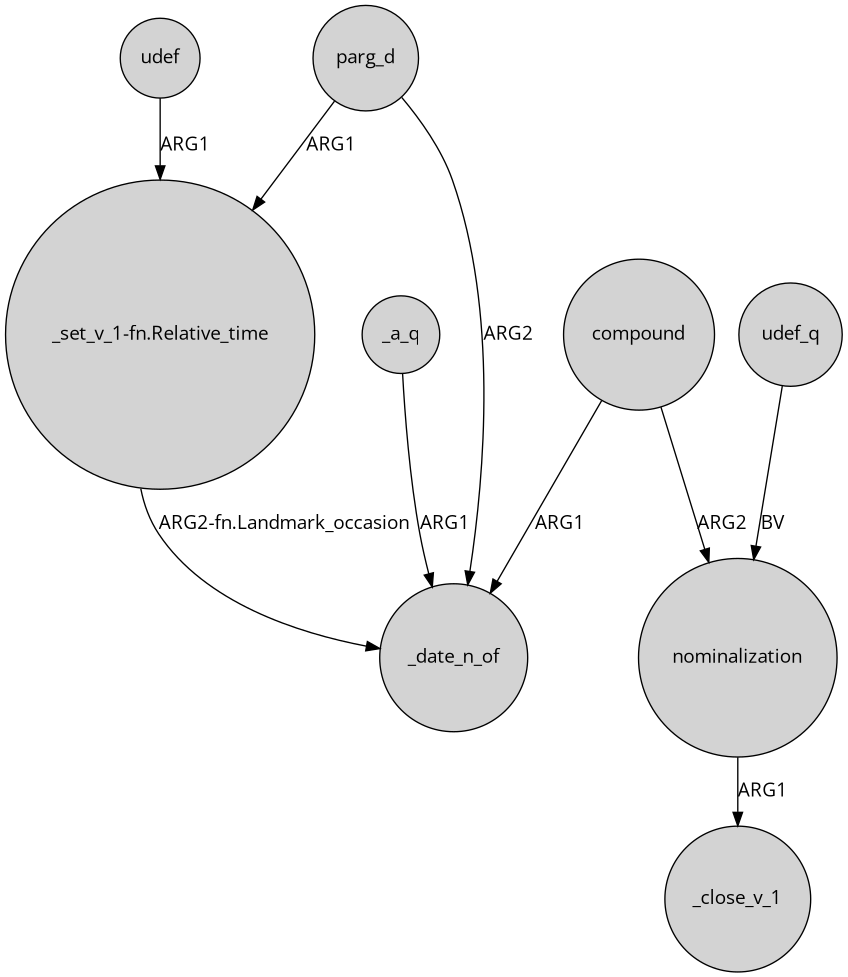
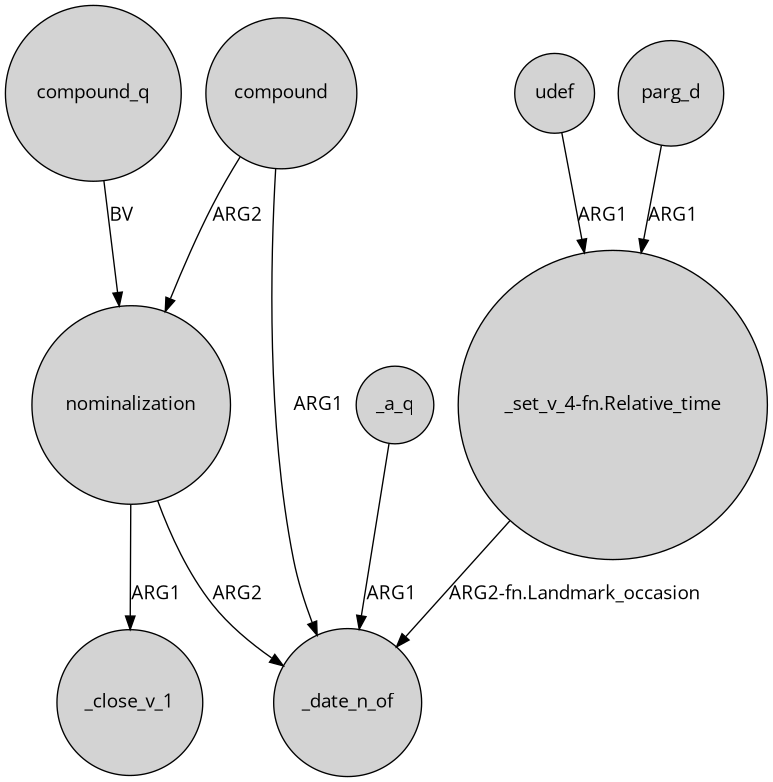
edge "parg_d" -> "_date_n_of": now "nominalization" -> "_date_n_of"
node "_set_v_1-fn.Relative_time": label "_set_v_1-fn.Relative_time" -> "_set_v_4-fn.Relative_time"
node "udef_q": label "udef_q" -> "compound_q"
